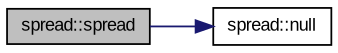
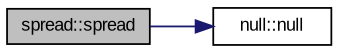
node "spread::null": label "spread::null" -> "null::null"
